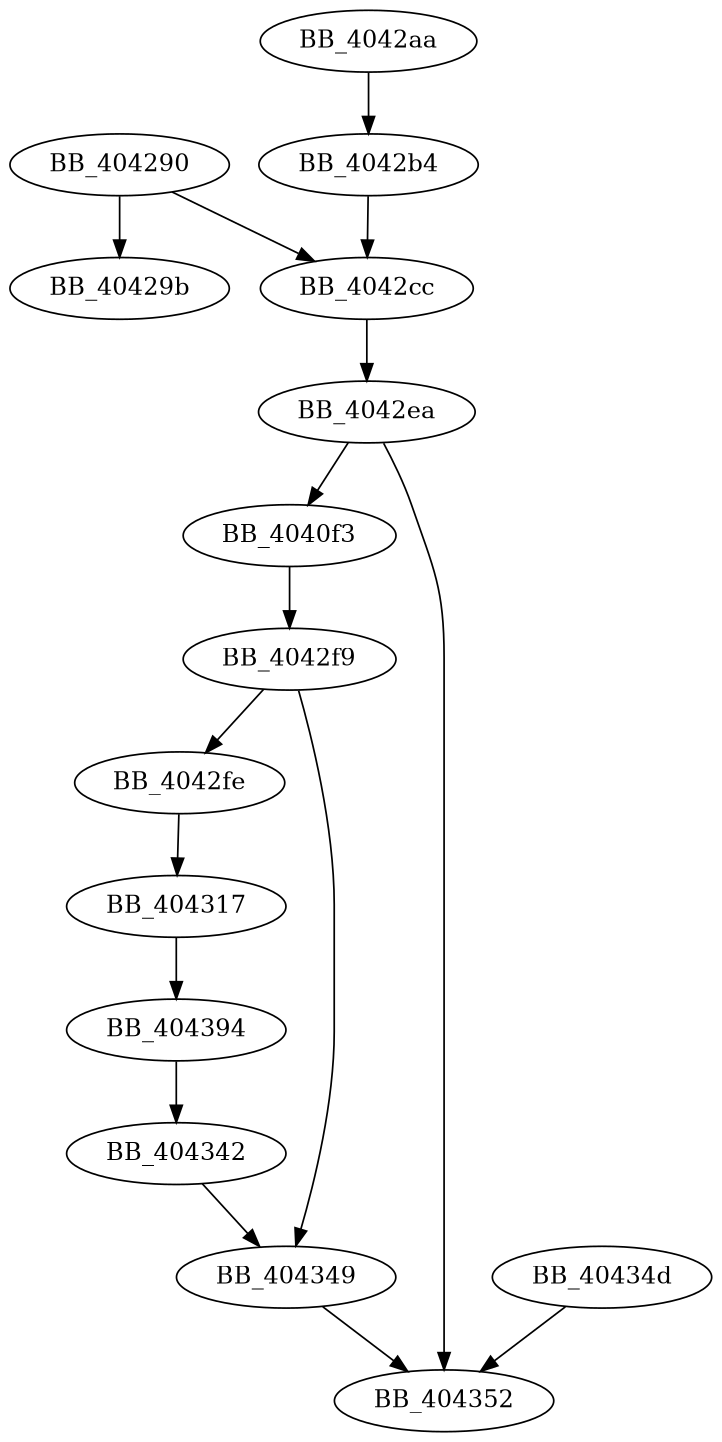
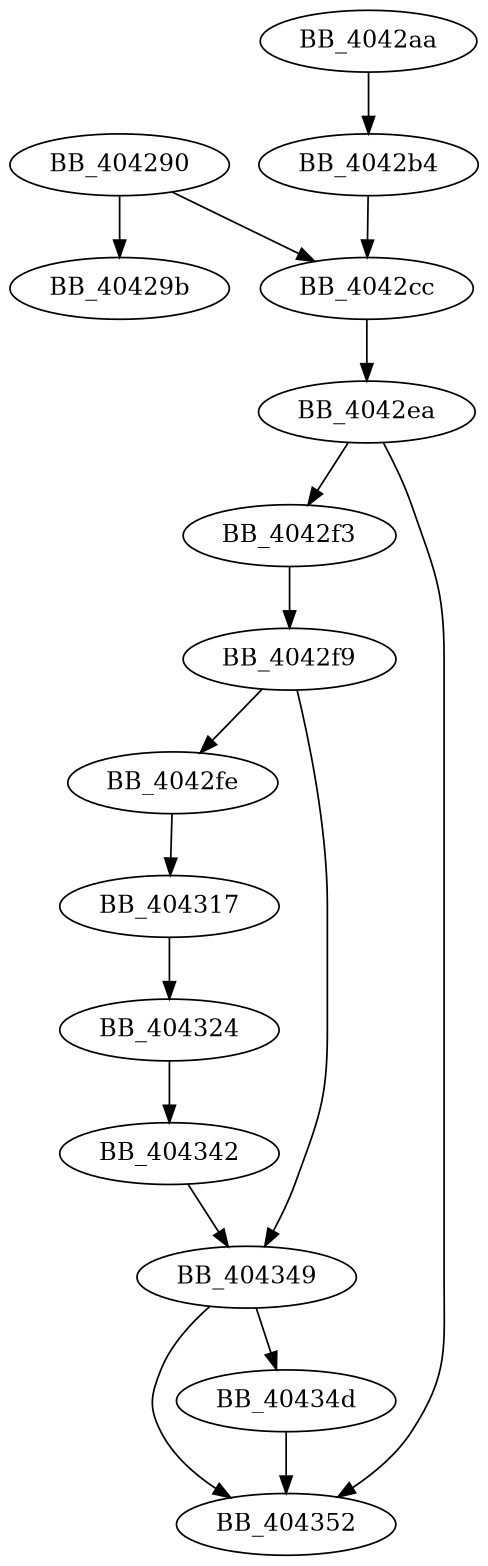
node "BB_4040f3": label "BB_4040f3" -> "BB_4042f3"
node "BB_404394": label "BB_404394" -> "BB_404324"
edge "BB_404349" -> "BB_40434d": added
